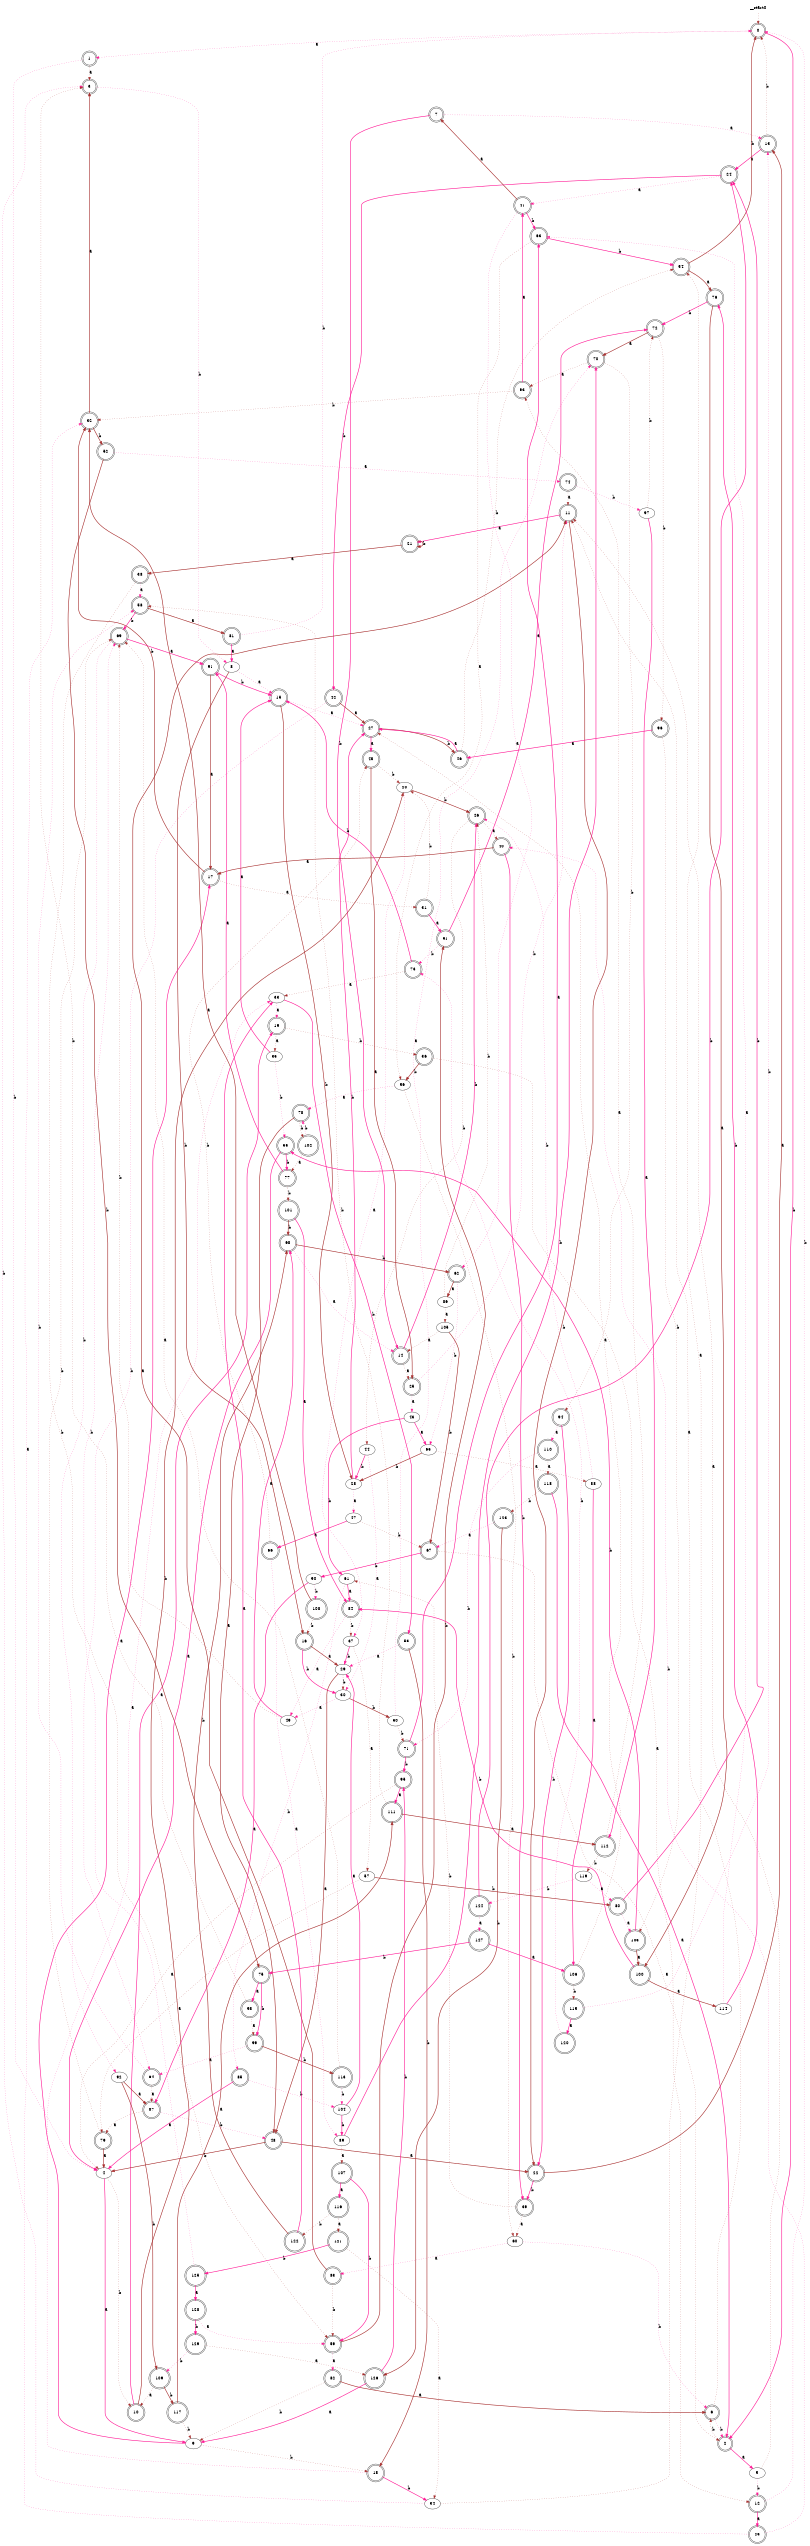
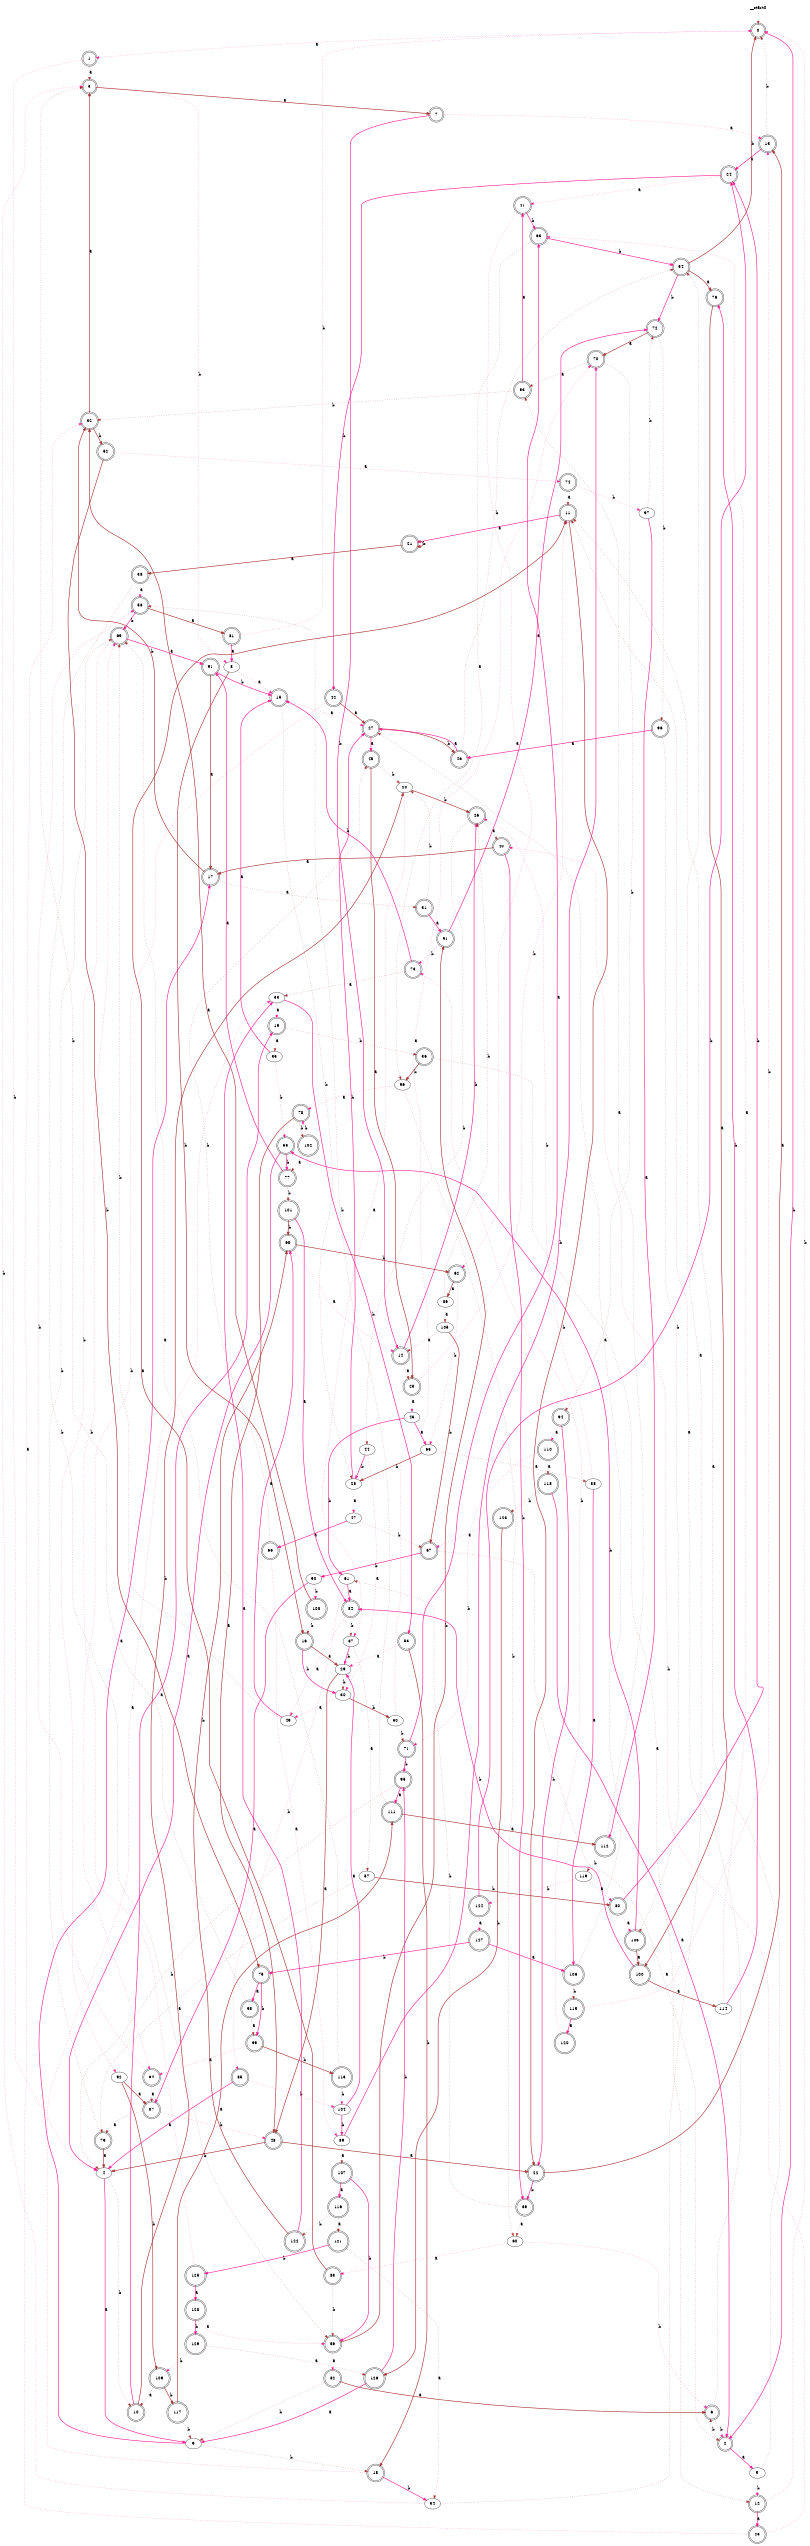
edge "41" -> "7": now "3" -> "7"
edge "76" -> "72": now "54" -> "72"
edge "15" -> "28": style bold -> dotted
edge "95" -> "4": label "a" -> "b"
